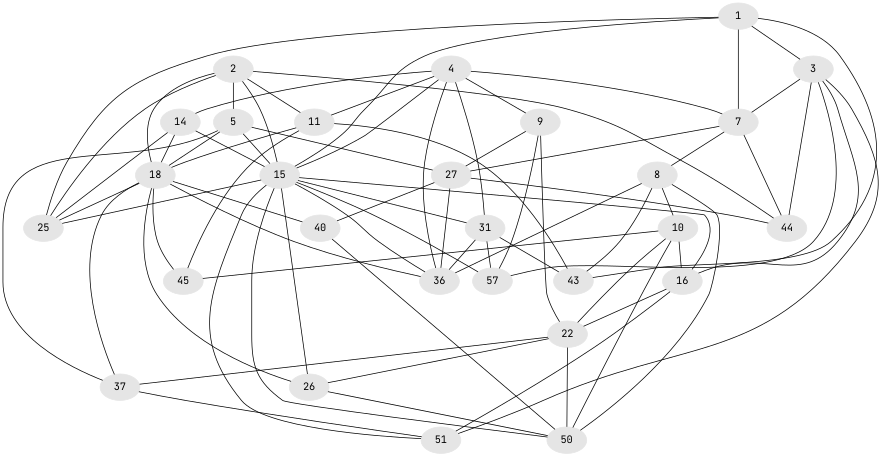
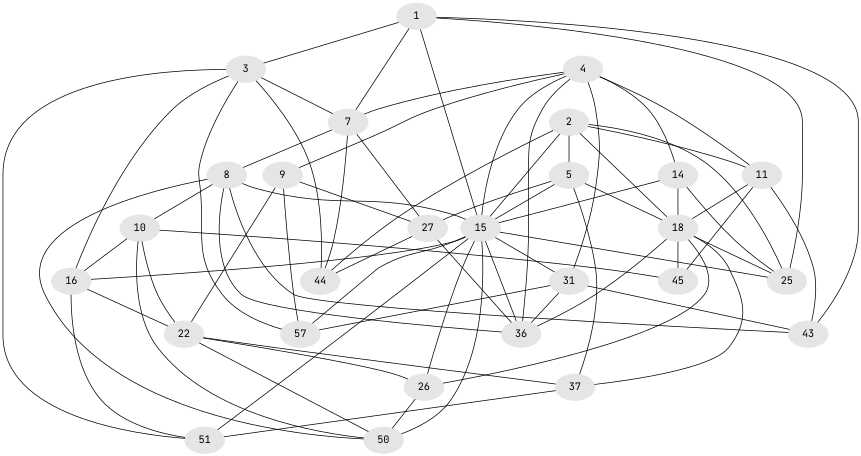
edge "8" -- "15": added
node "40": removed
